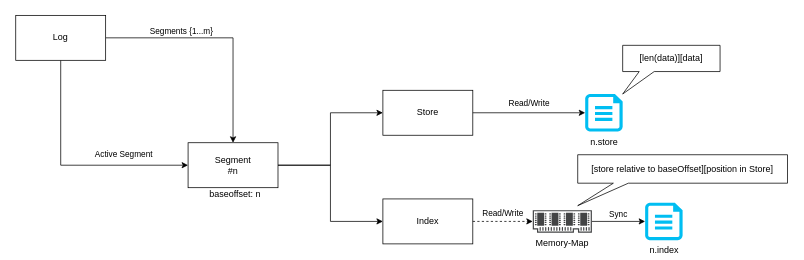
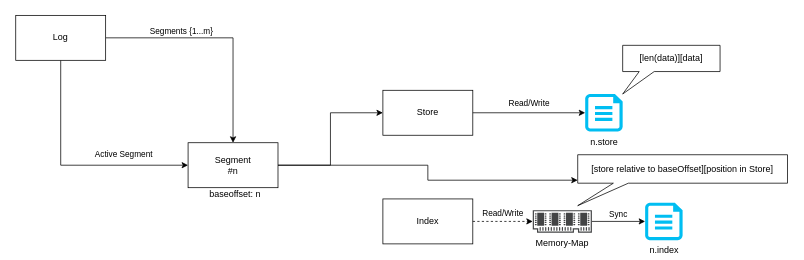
edge "Segment #n" -> "Index": now "Segment #n" -> "[store relative to baseOffset][position in Store]"
